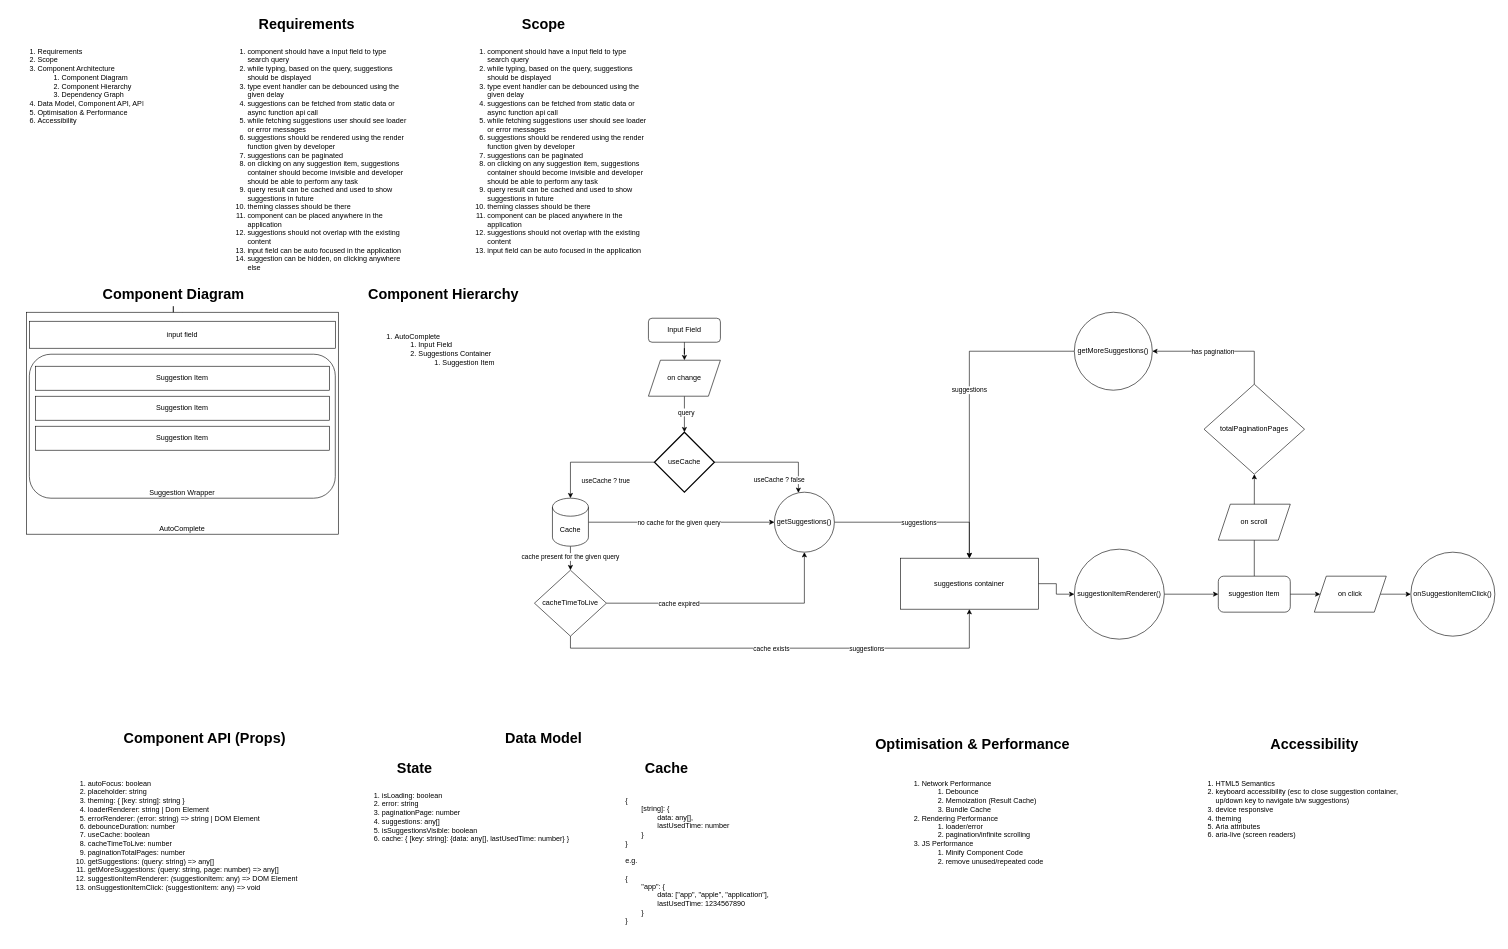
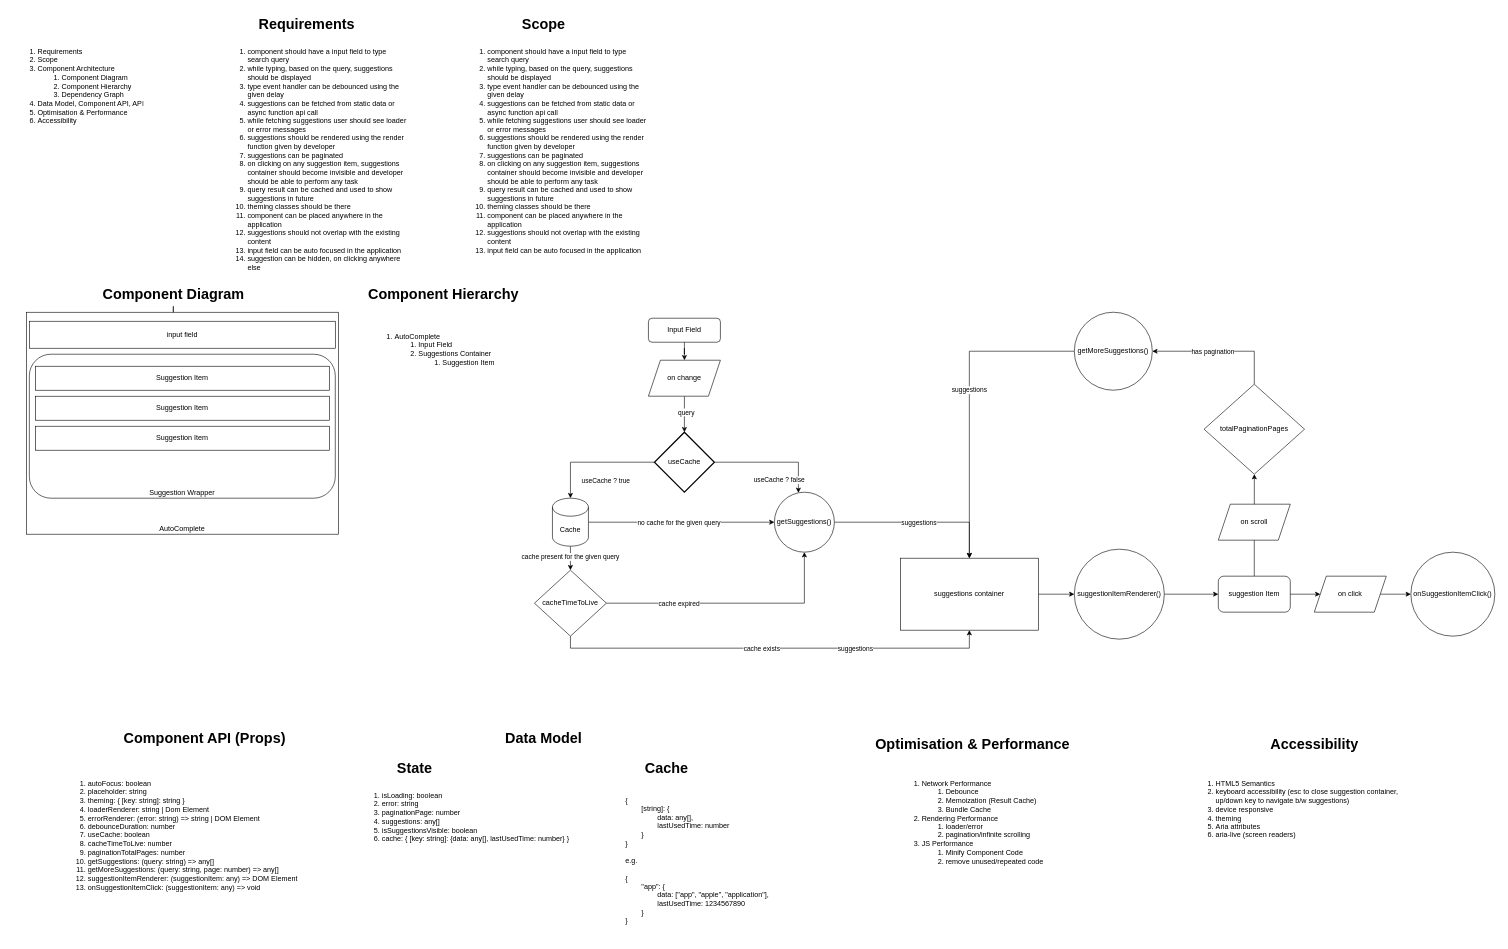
node "suggestions container": size 138x51 -> 138x72
